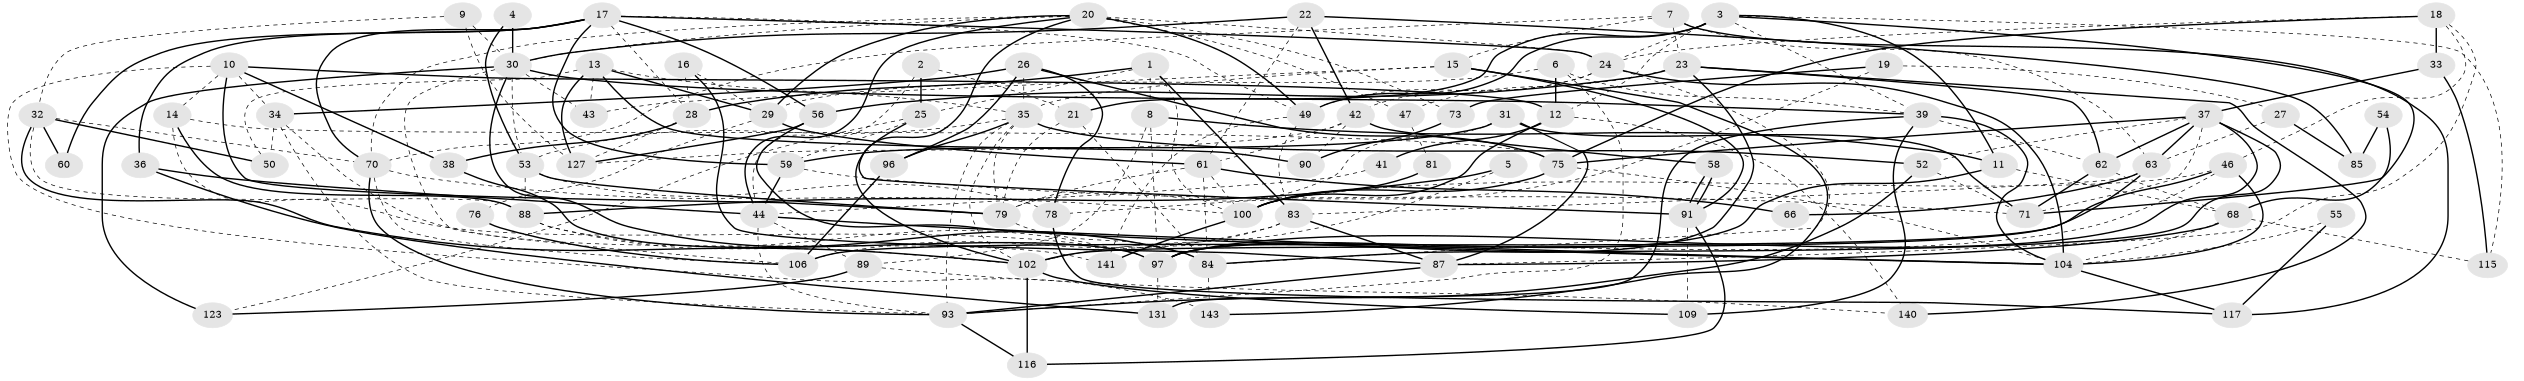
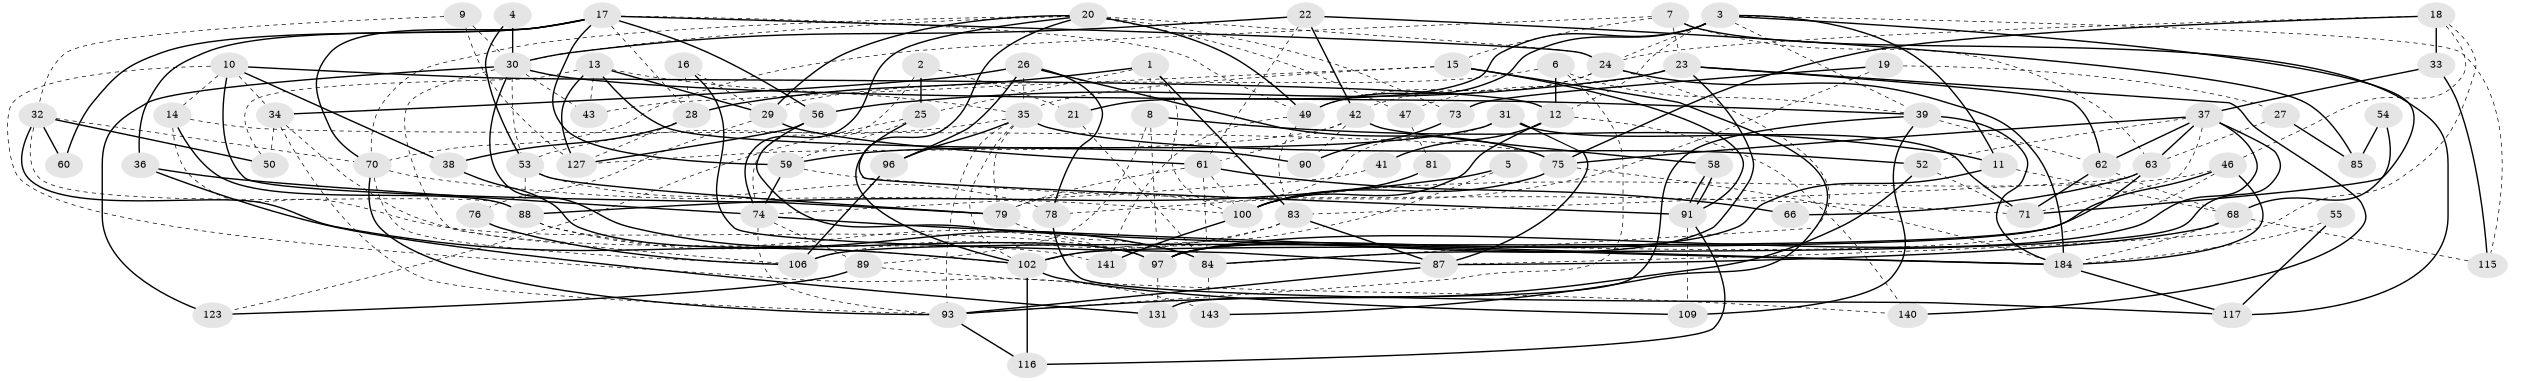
edge "21" -- "79": removed
node "44": label "44" -> "74"
node "104": label "104" -> "184"
